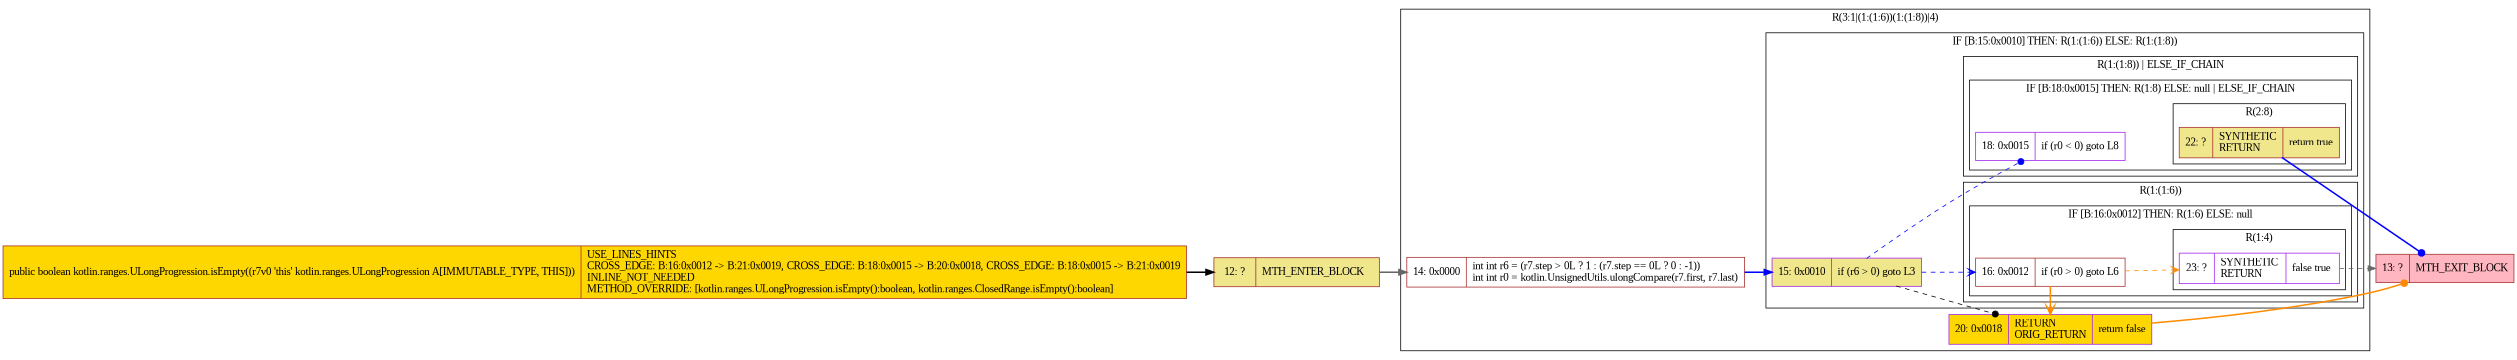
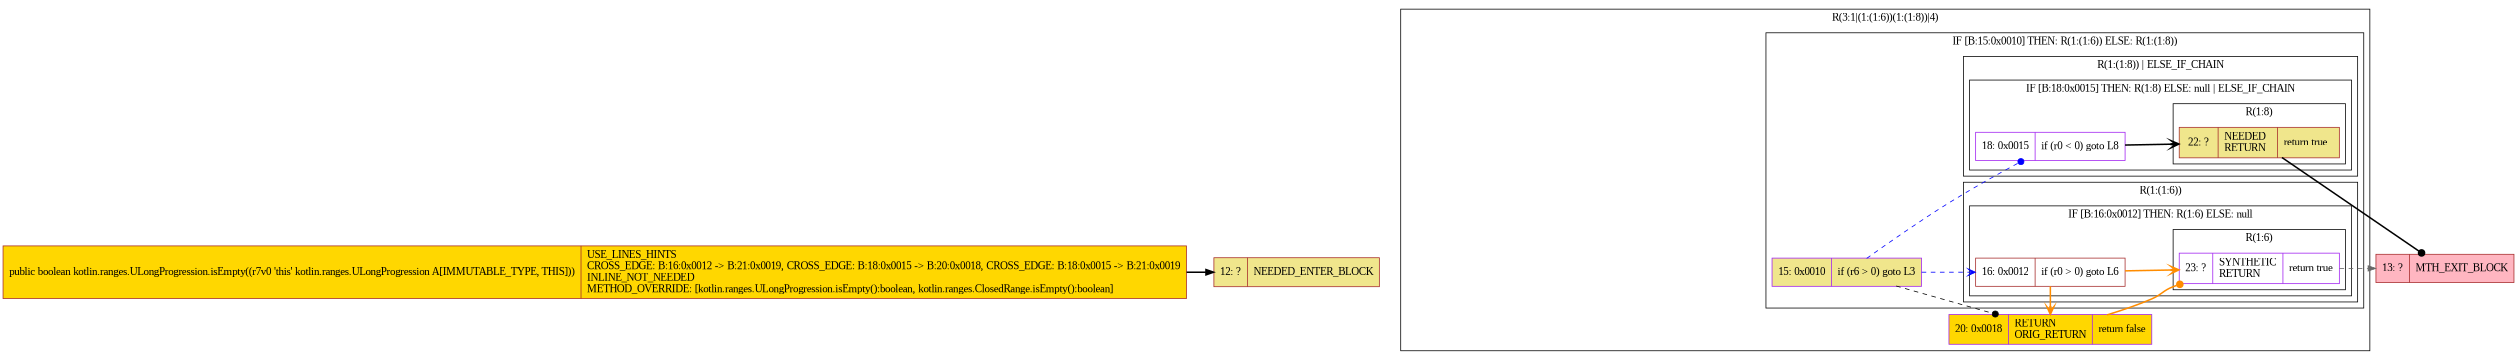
cluster "R(2:8)": label "R(2:8)" -> "R(1:8)"
node "22: ?": text "SYNTHETIC" -> "NEEDED"
edge "18: 0x0015" -> "22: ?": added
edge "22: ?" -> "13: ?": color blue -> black
cluster "R(1:4)": label "R(1:4)" -> "R(1:6)"
node "23: ?": text "false true" -> "return true"
edge "16: 0x0012" -> "23: ?": style dashed -> bold
node "12: ?": text "MTH_ENTER_BLOCK" -> "NEEDED_ENTER_BLOCK"
node "14: 0x0000": removed
edge "20: 0x0018" -> "13: ?": now "20: 0x0018" -> "23: ?"
